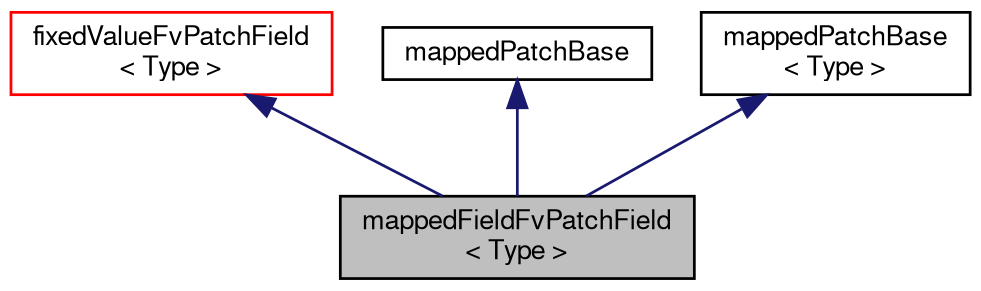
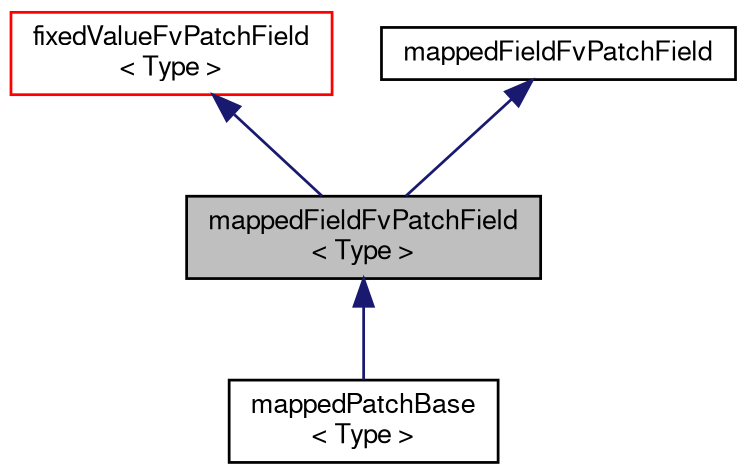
node "mappedPatchBase": label "mappedPatchBase" -> "mappedFieldFvPatchField"
edge "mappedFieldFvPatchField < Type >" -> "mappedPatchBase < Type >": reversed
